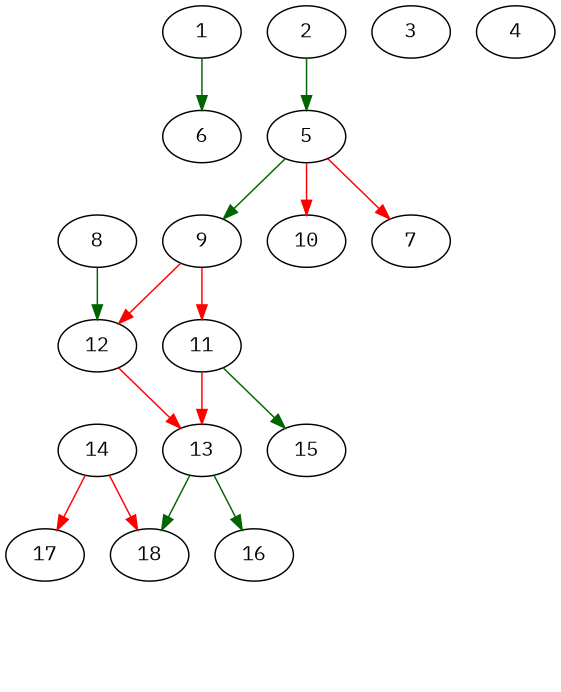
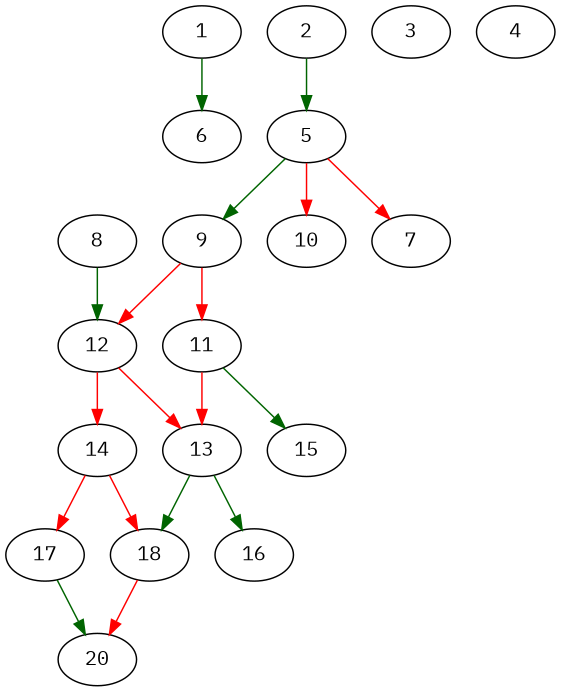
edge "12" -> "14": added
node "20": added
